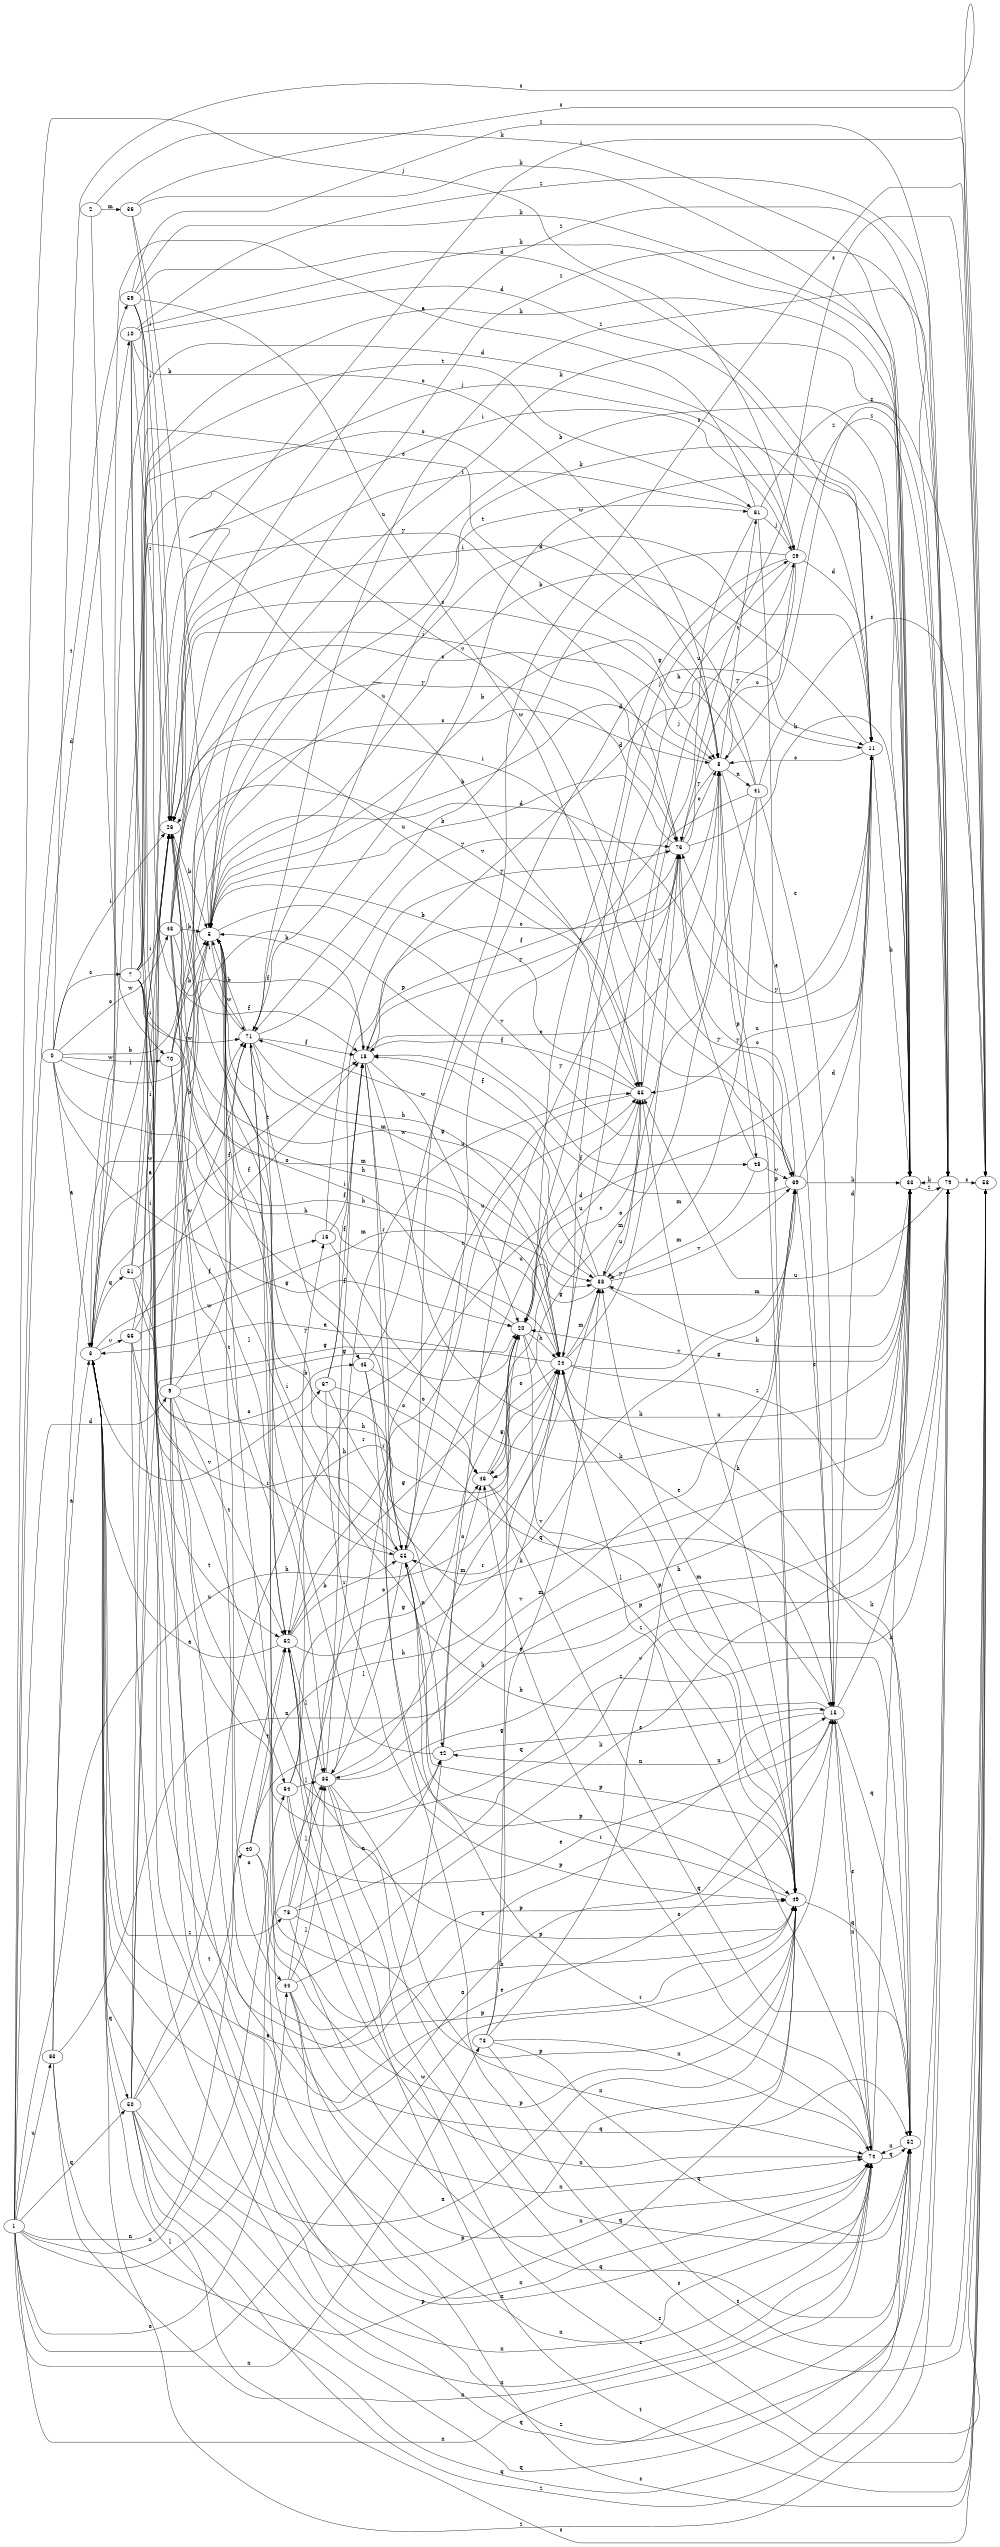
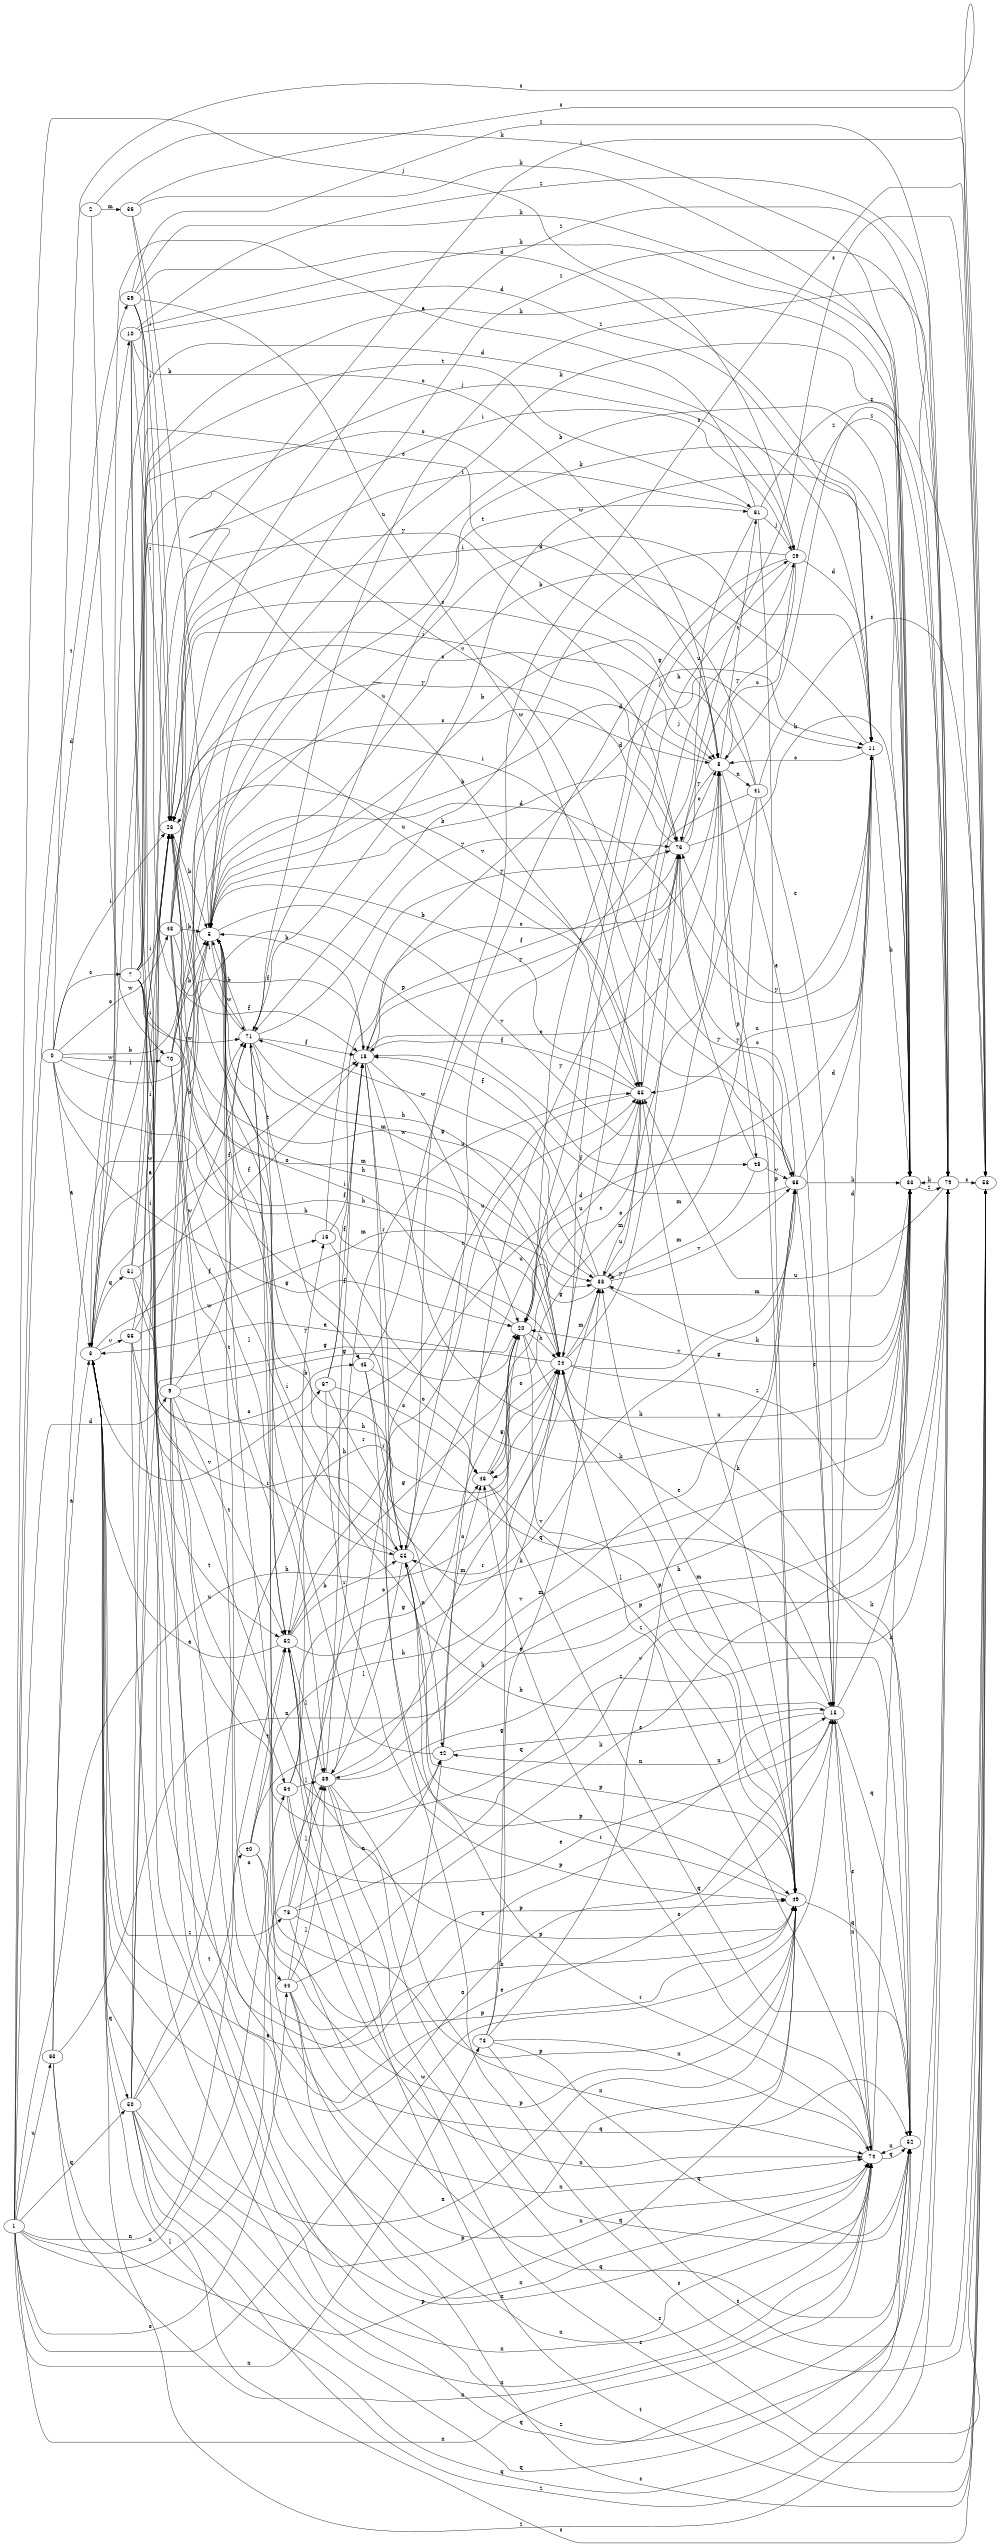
node "69": label "69" -> "68"
node "35": label "35" -> "39"
